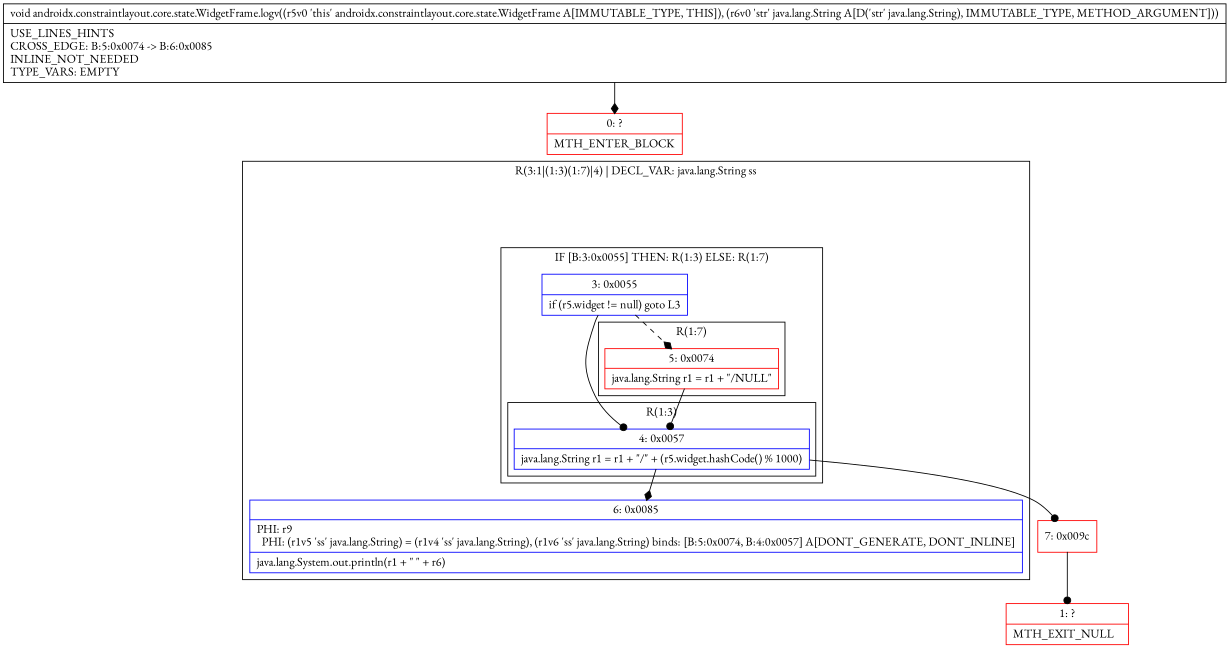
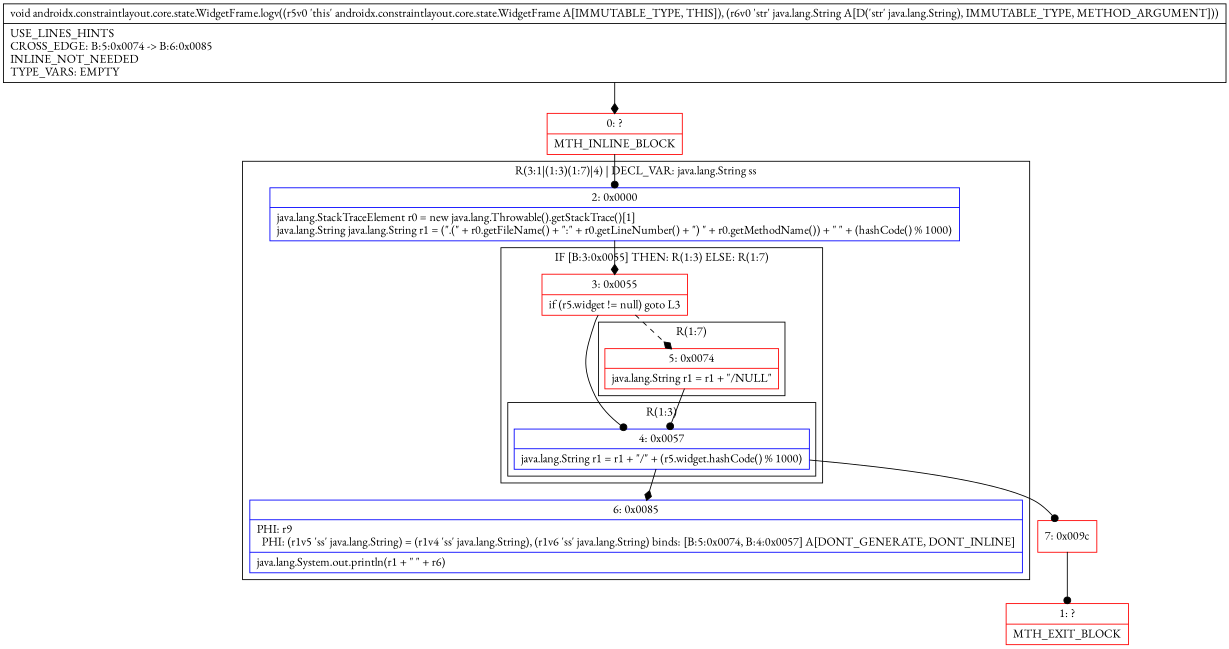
node "0: ?": text "MTH_ENTER_BLOCK" -> "MTH_INLINE_BLOCK"
node "2: 0x0000": added
node "3: 0x0055": color blue -> red
node "1: ?": text "MTH_EXIT_NULL" -> "MTH_EXIT_BLOCK"
